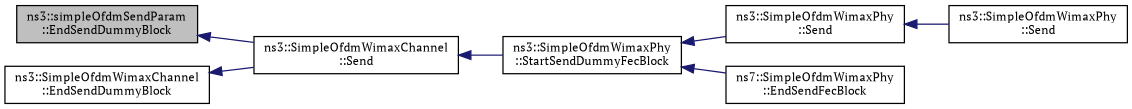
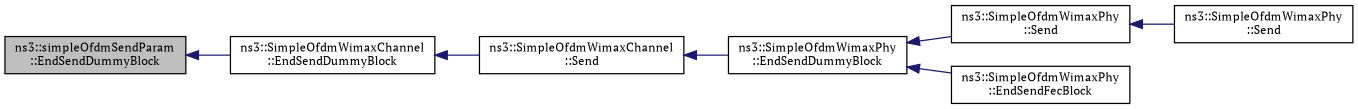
edge "ns3::SimpleOfdmWimaxChannel ::Send" -> "ns3::simpleOfdmSendParam ::EndSendDummyBlock": now "ns3::SimpleOfdmWimaxChannel ::EndSendDummyBlock" -> "ns3::simpleOfdmSendParam ::EndSendDummyBlock"
node "ns3::SimpleOfdmWimaxPhy ::StartSendDummyFecBlock": label "ns3::SimpleOfdmWimaxPhy ::StartSendDummyFecBlock" -> "ns3::SimpleOfdmWimaxPhy ::EndSendDummyBlock"
node "ns7::SimpleOfdmWimaxPhy ::EndSendFecBlock": label "ns7::SimpleOfdmWimaxPhy ::EndSendFecBlock" -> "ns3::SimpleOfdmWimaxPhy ::EndSendFecBlock"
